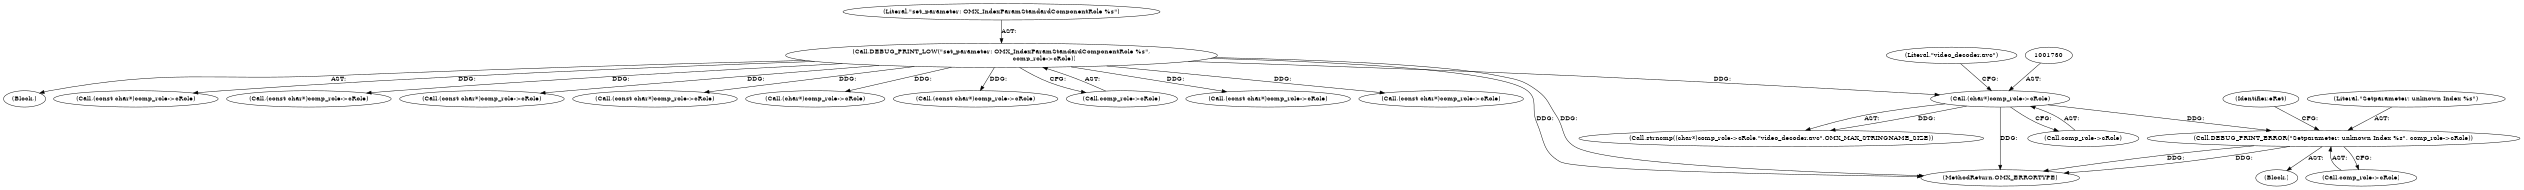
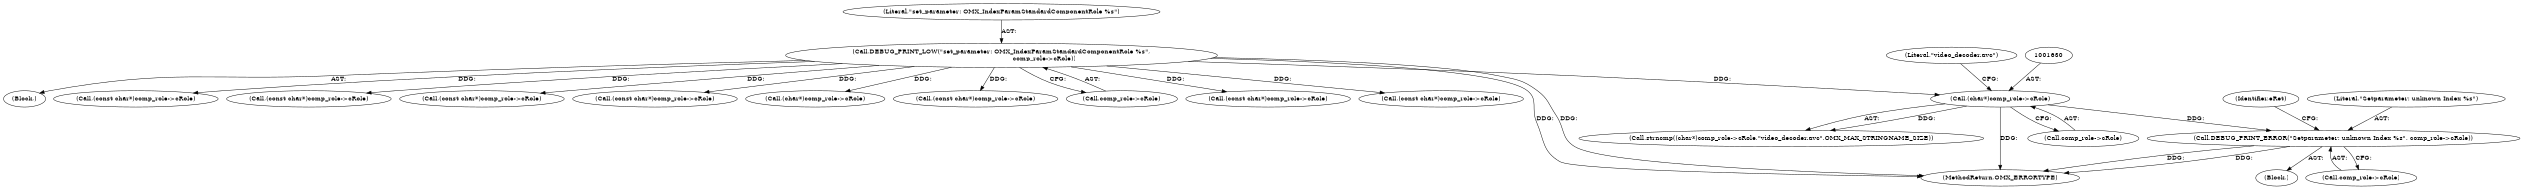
node "1001730": label "1001730" -> "1001630"
